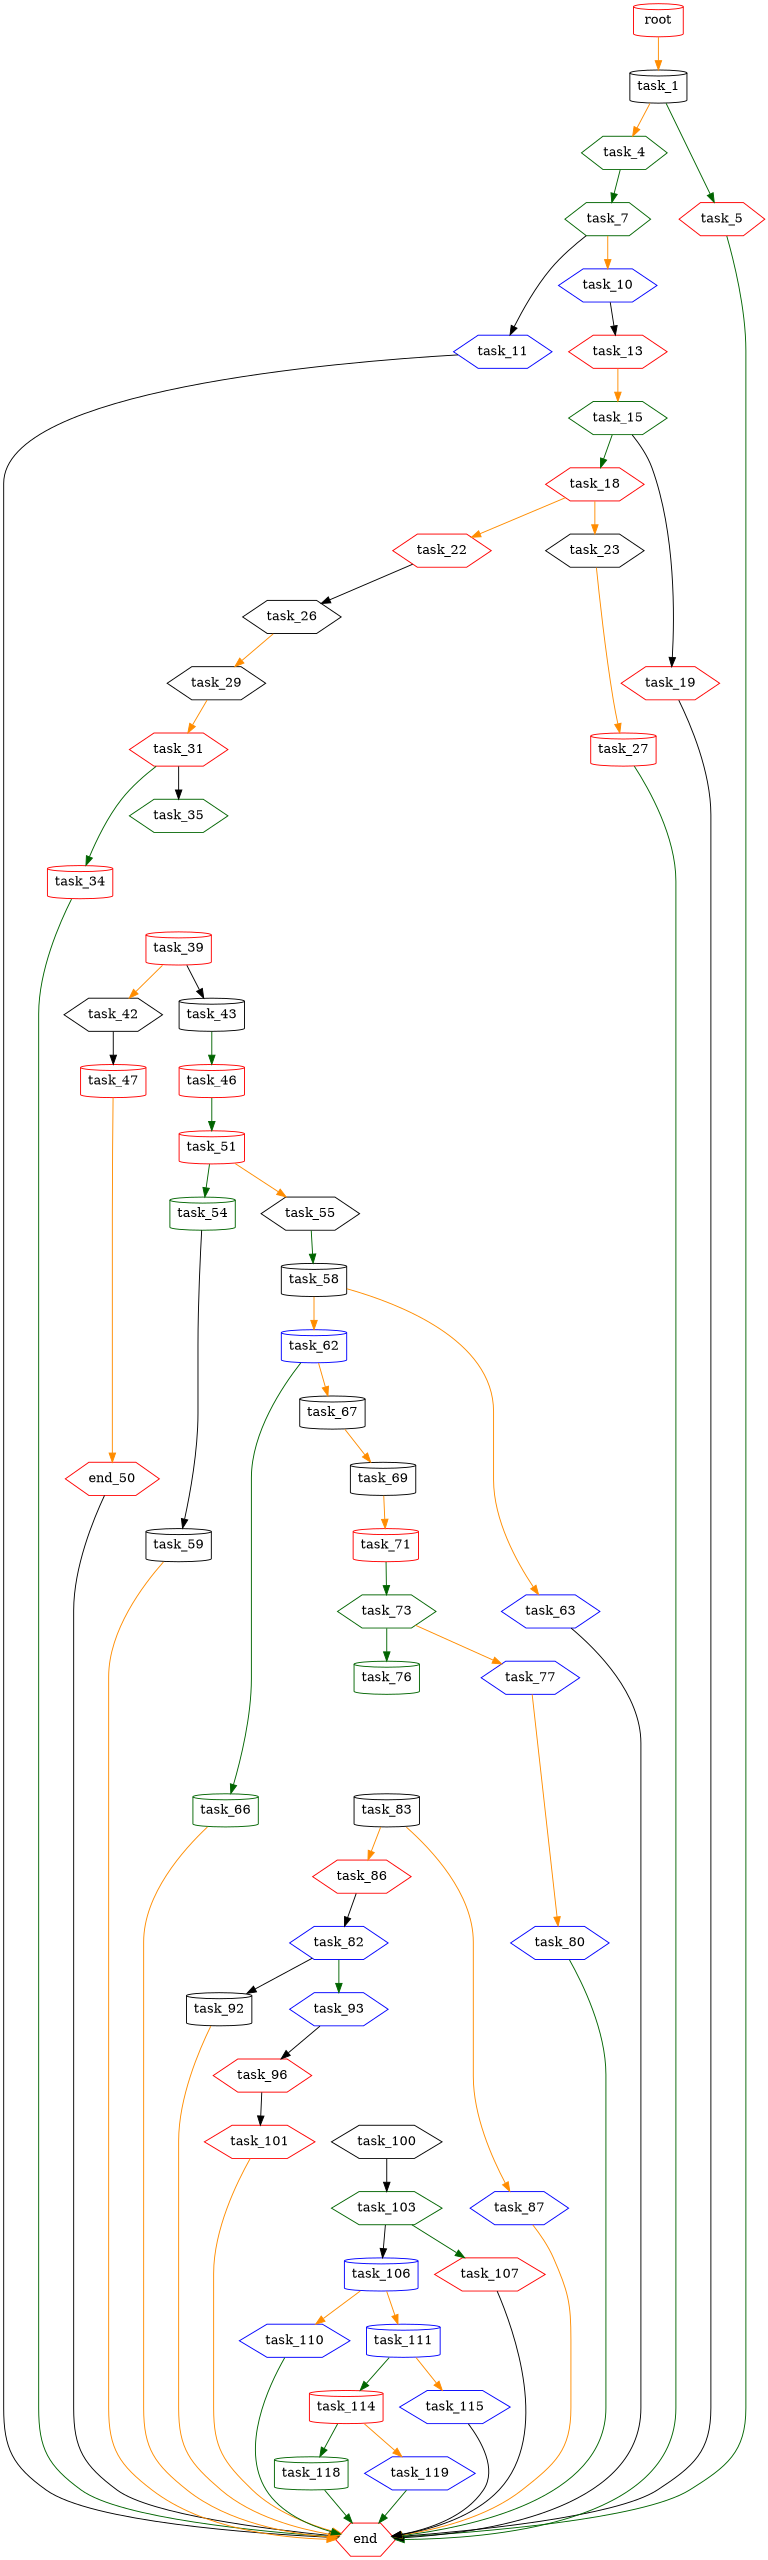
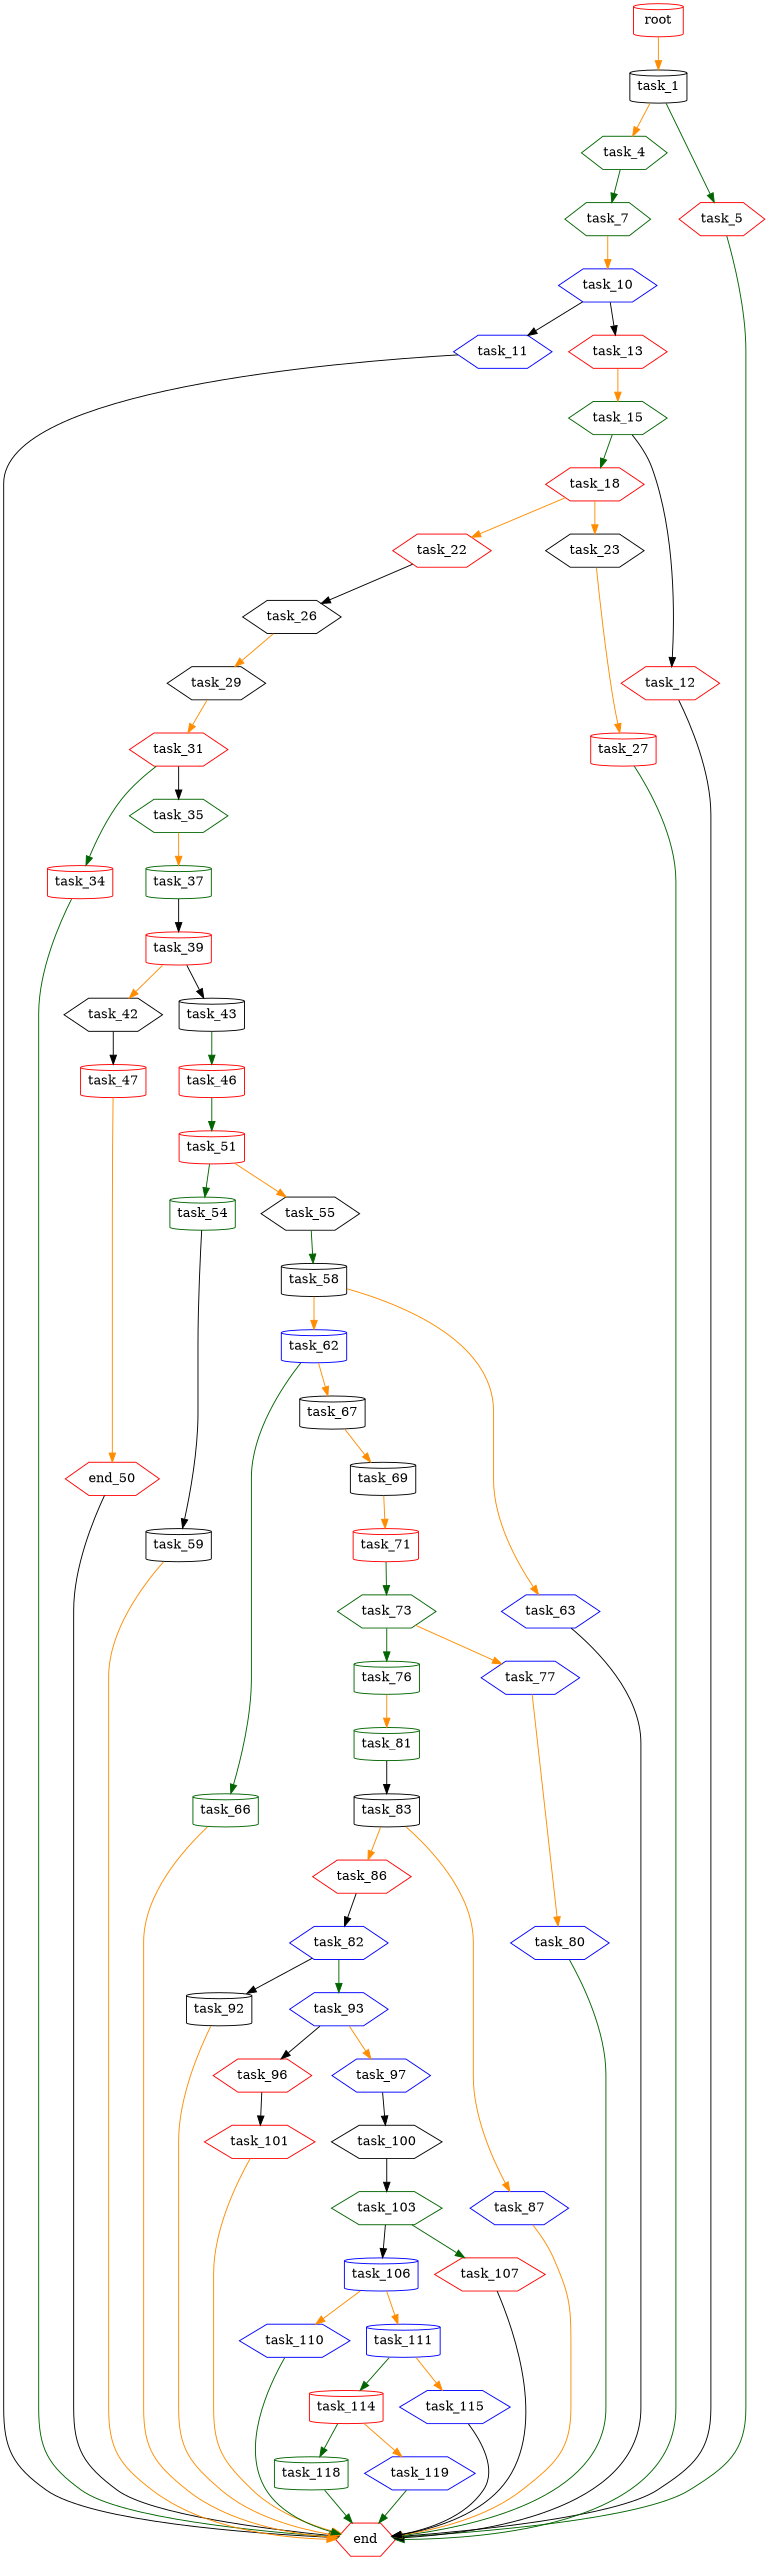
edge "task_7" -> "task_11": now "task_10" -> "task_11"
node "task_19": label "task_19" -> "task_12"
node "task_37": added
node "task_81": added
node "task_97": added
